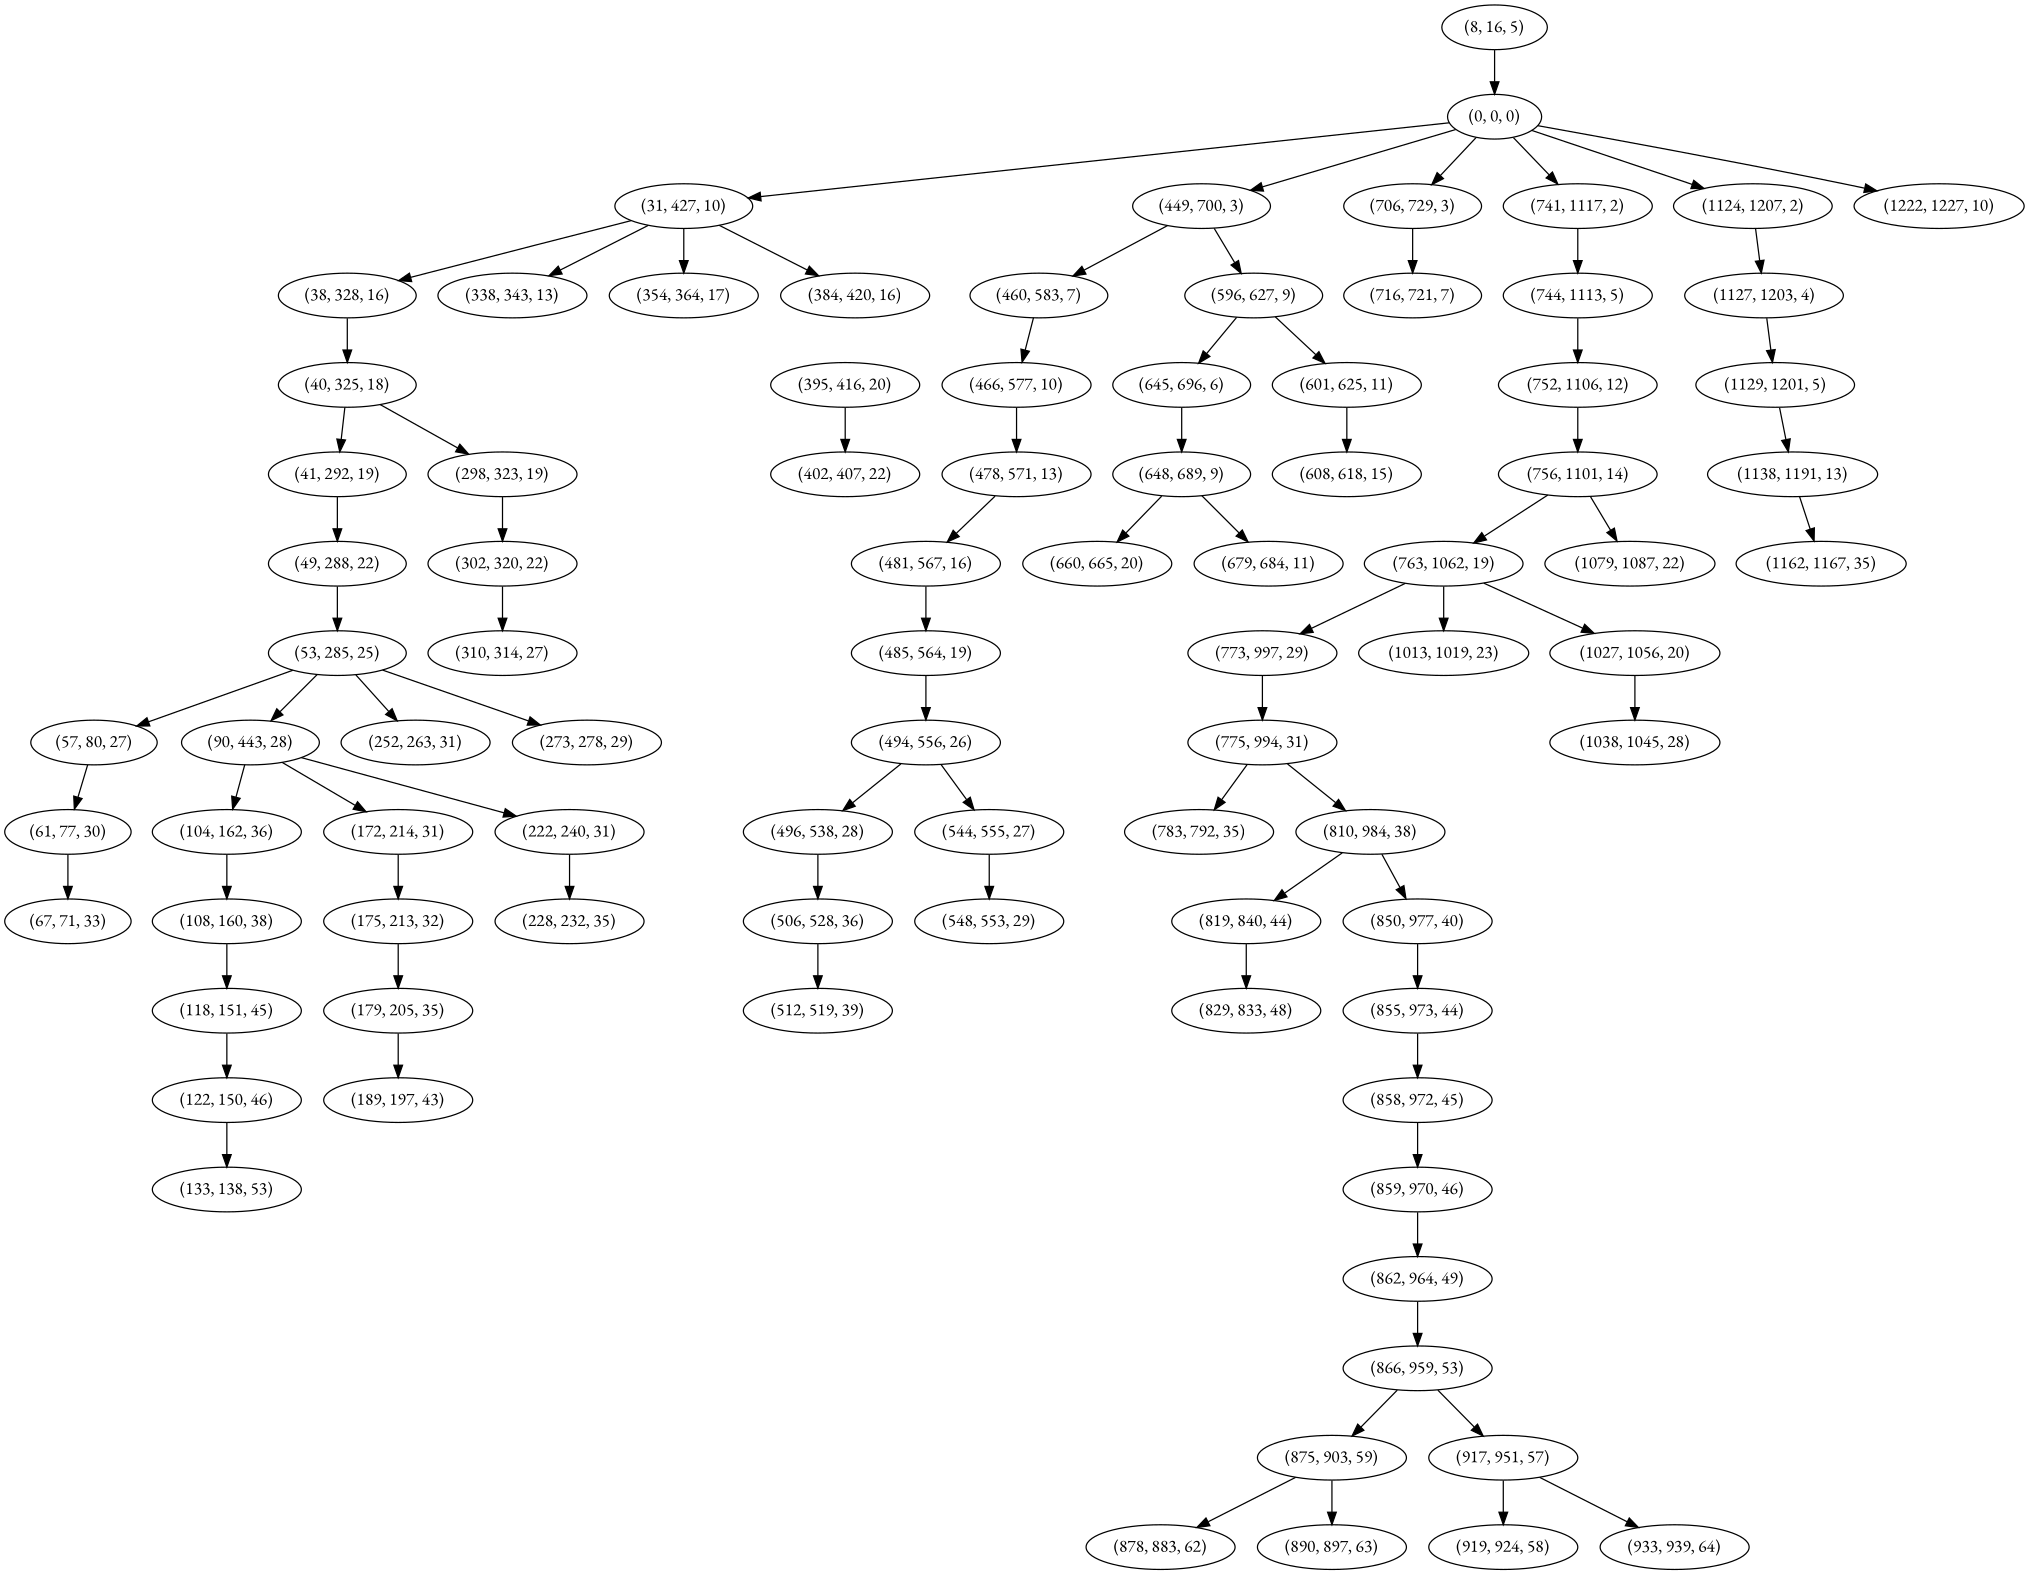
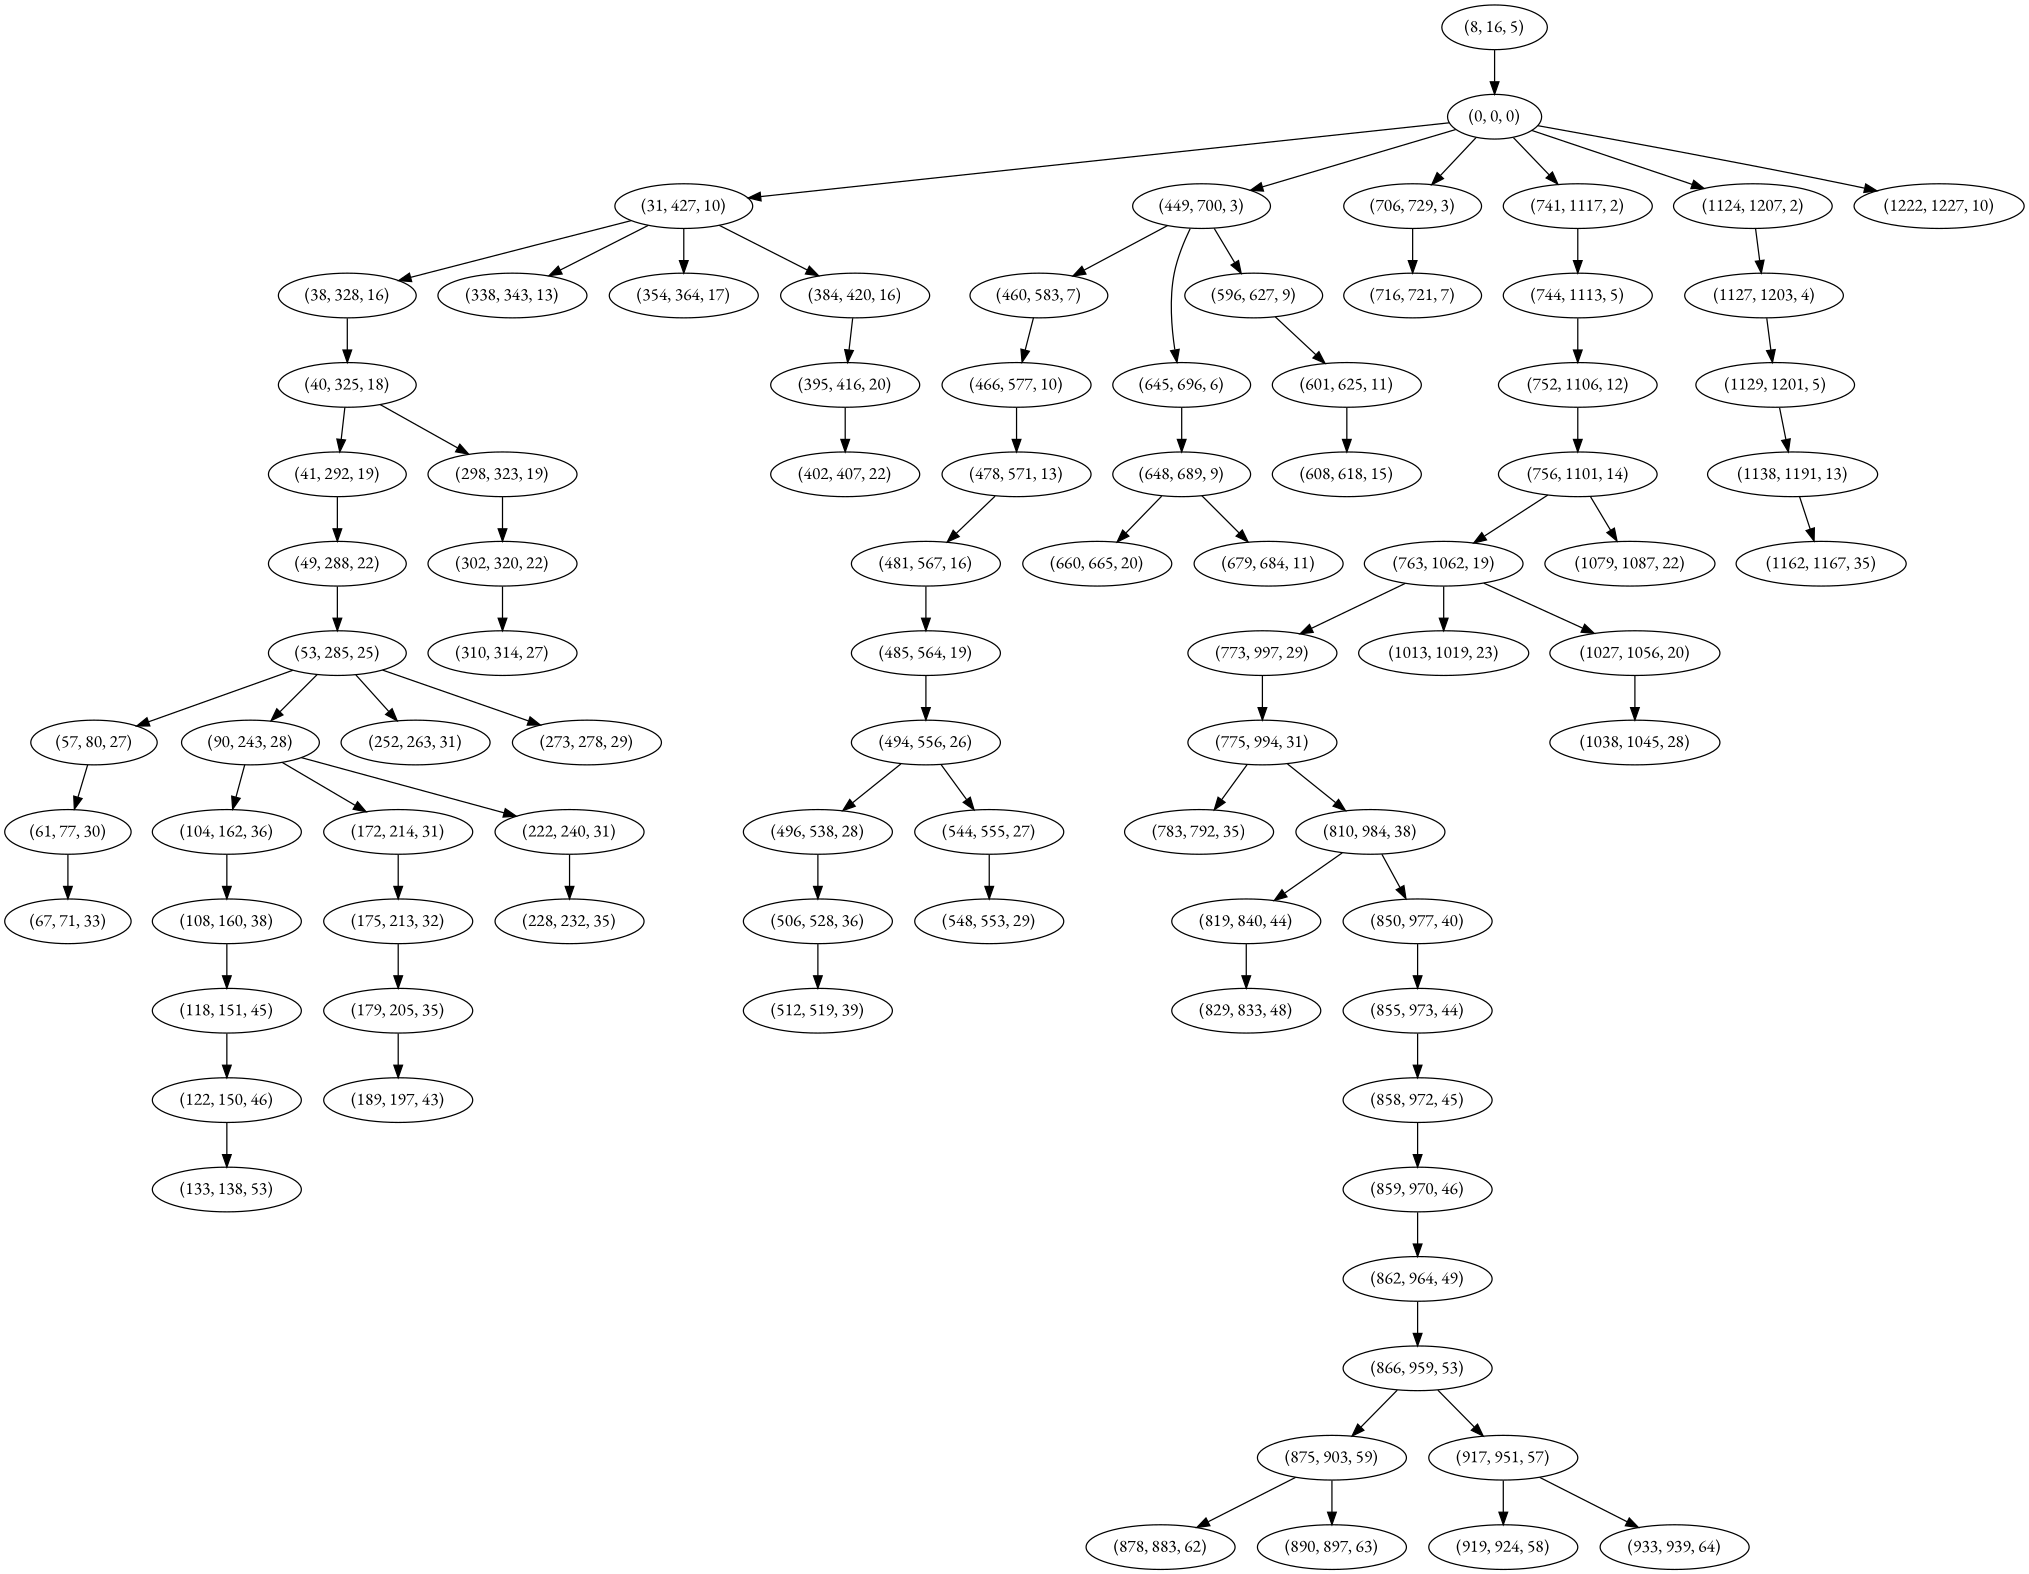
edge "(384, 420, 16)" -> "(395, 416, 20)": added
edge "(596, 627, 9)" -> "(645, 696, 6)": now "(449, 700, 3)" -> "(645, 696, 6)"
node "(90, 443, 28)": label "(90, 443, 28)" -> "(90, 243, 28)"
